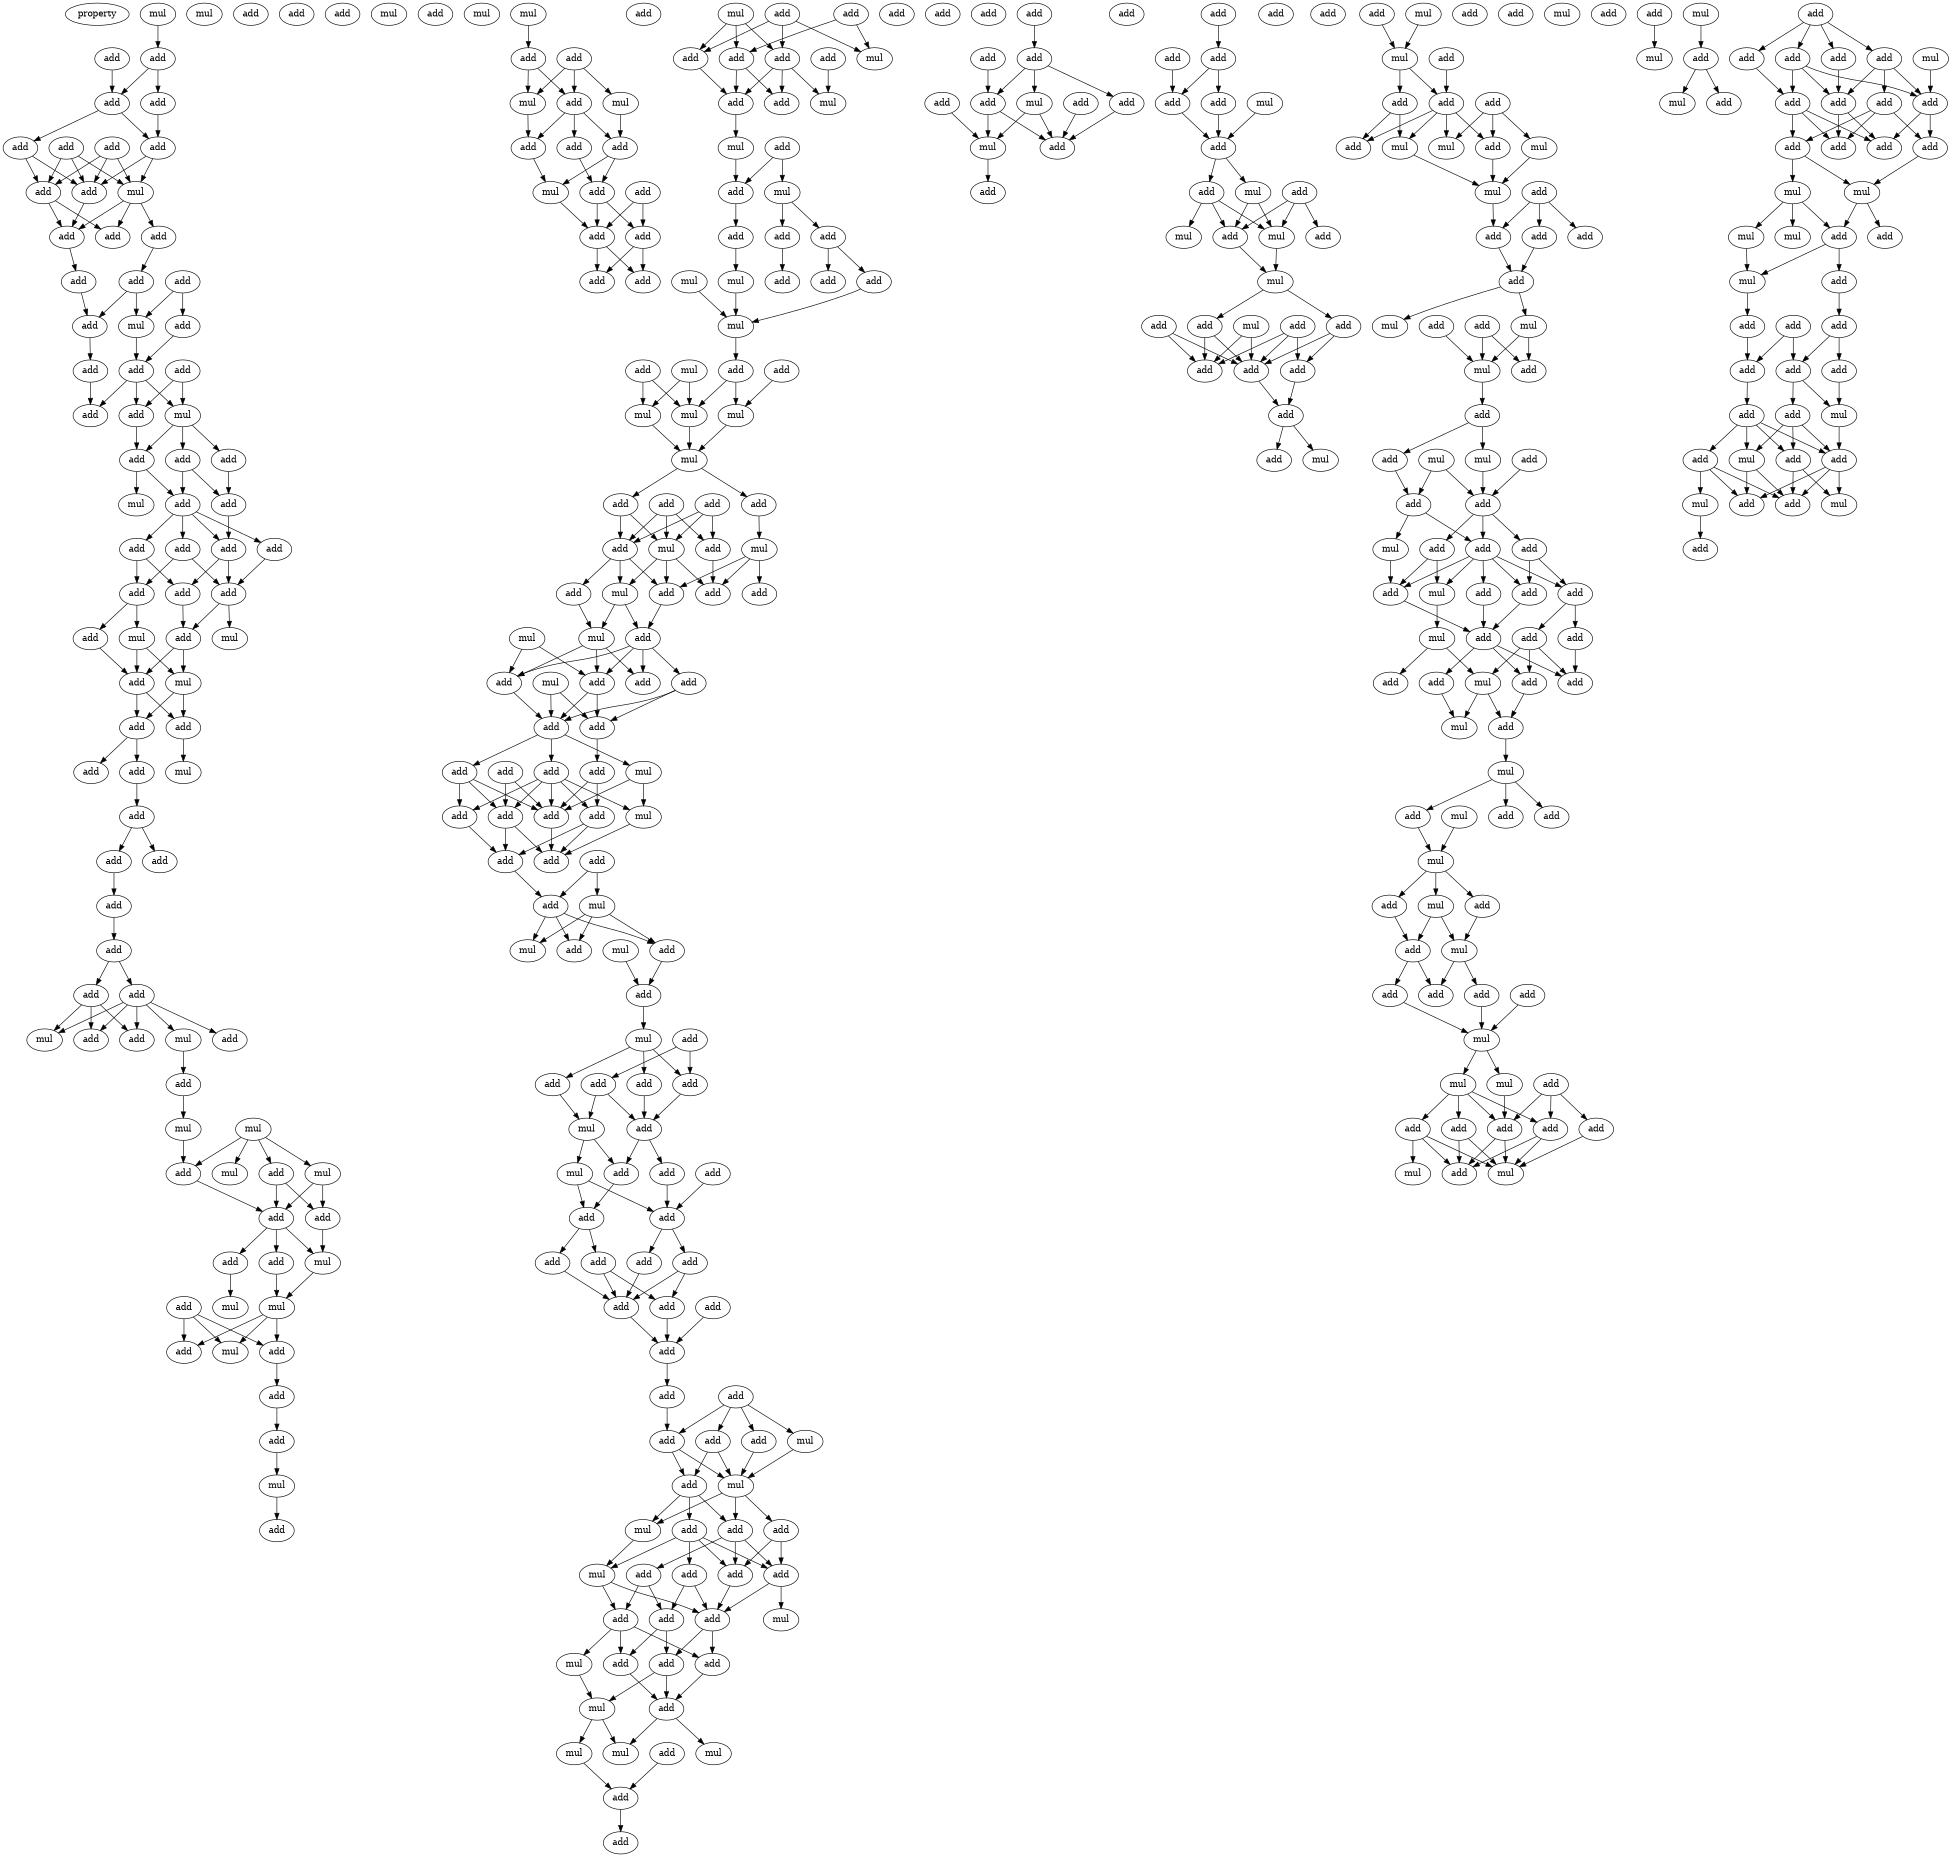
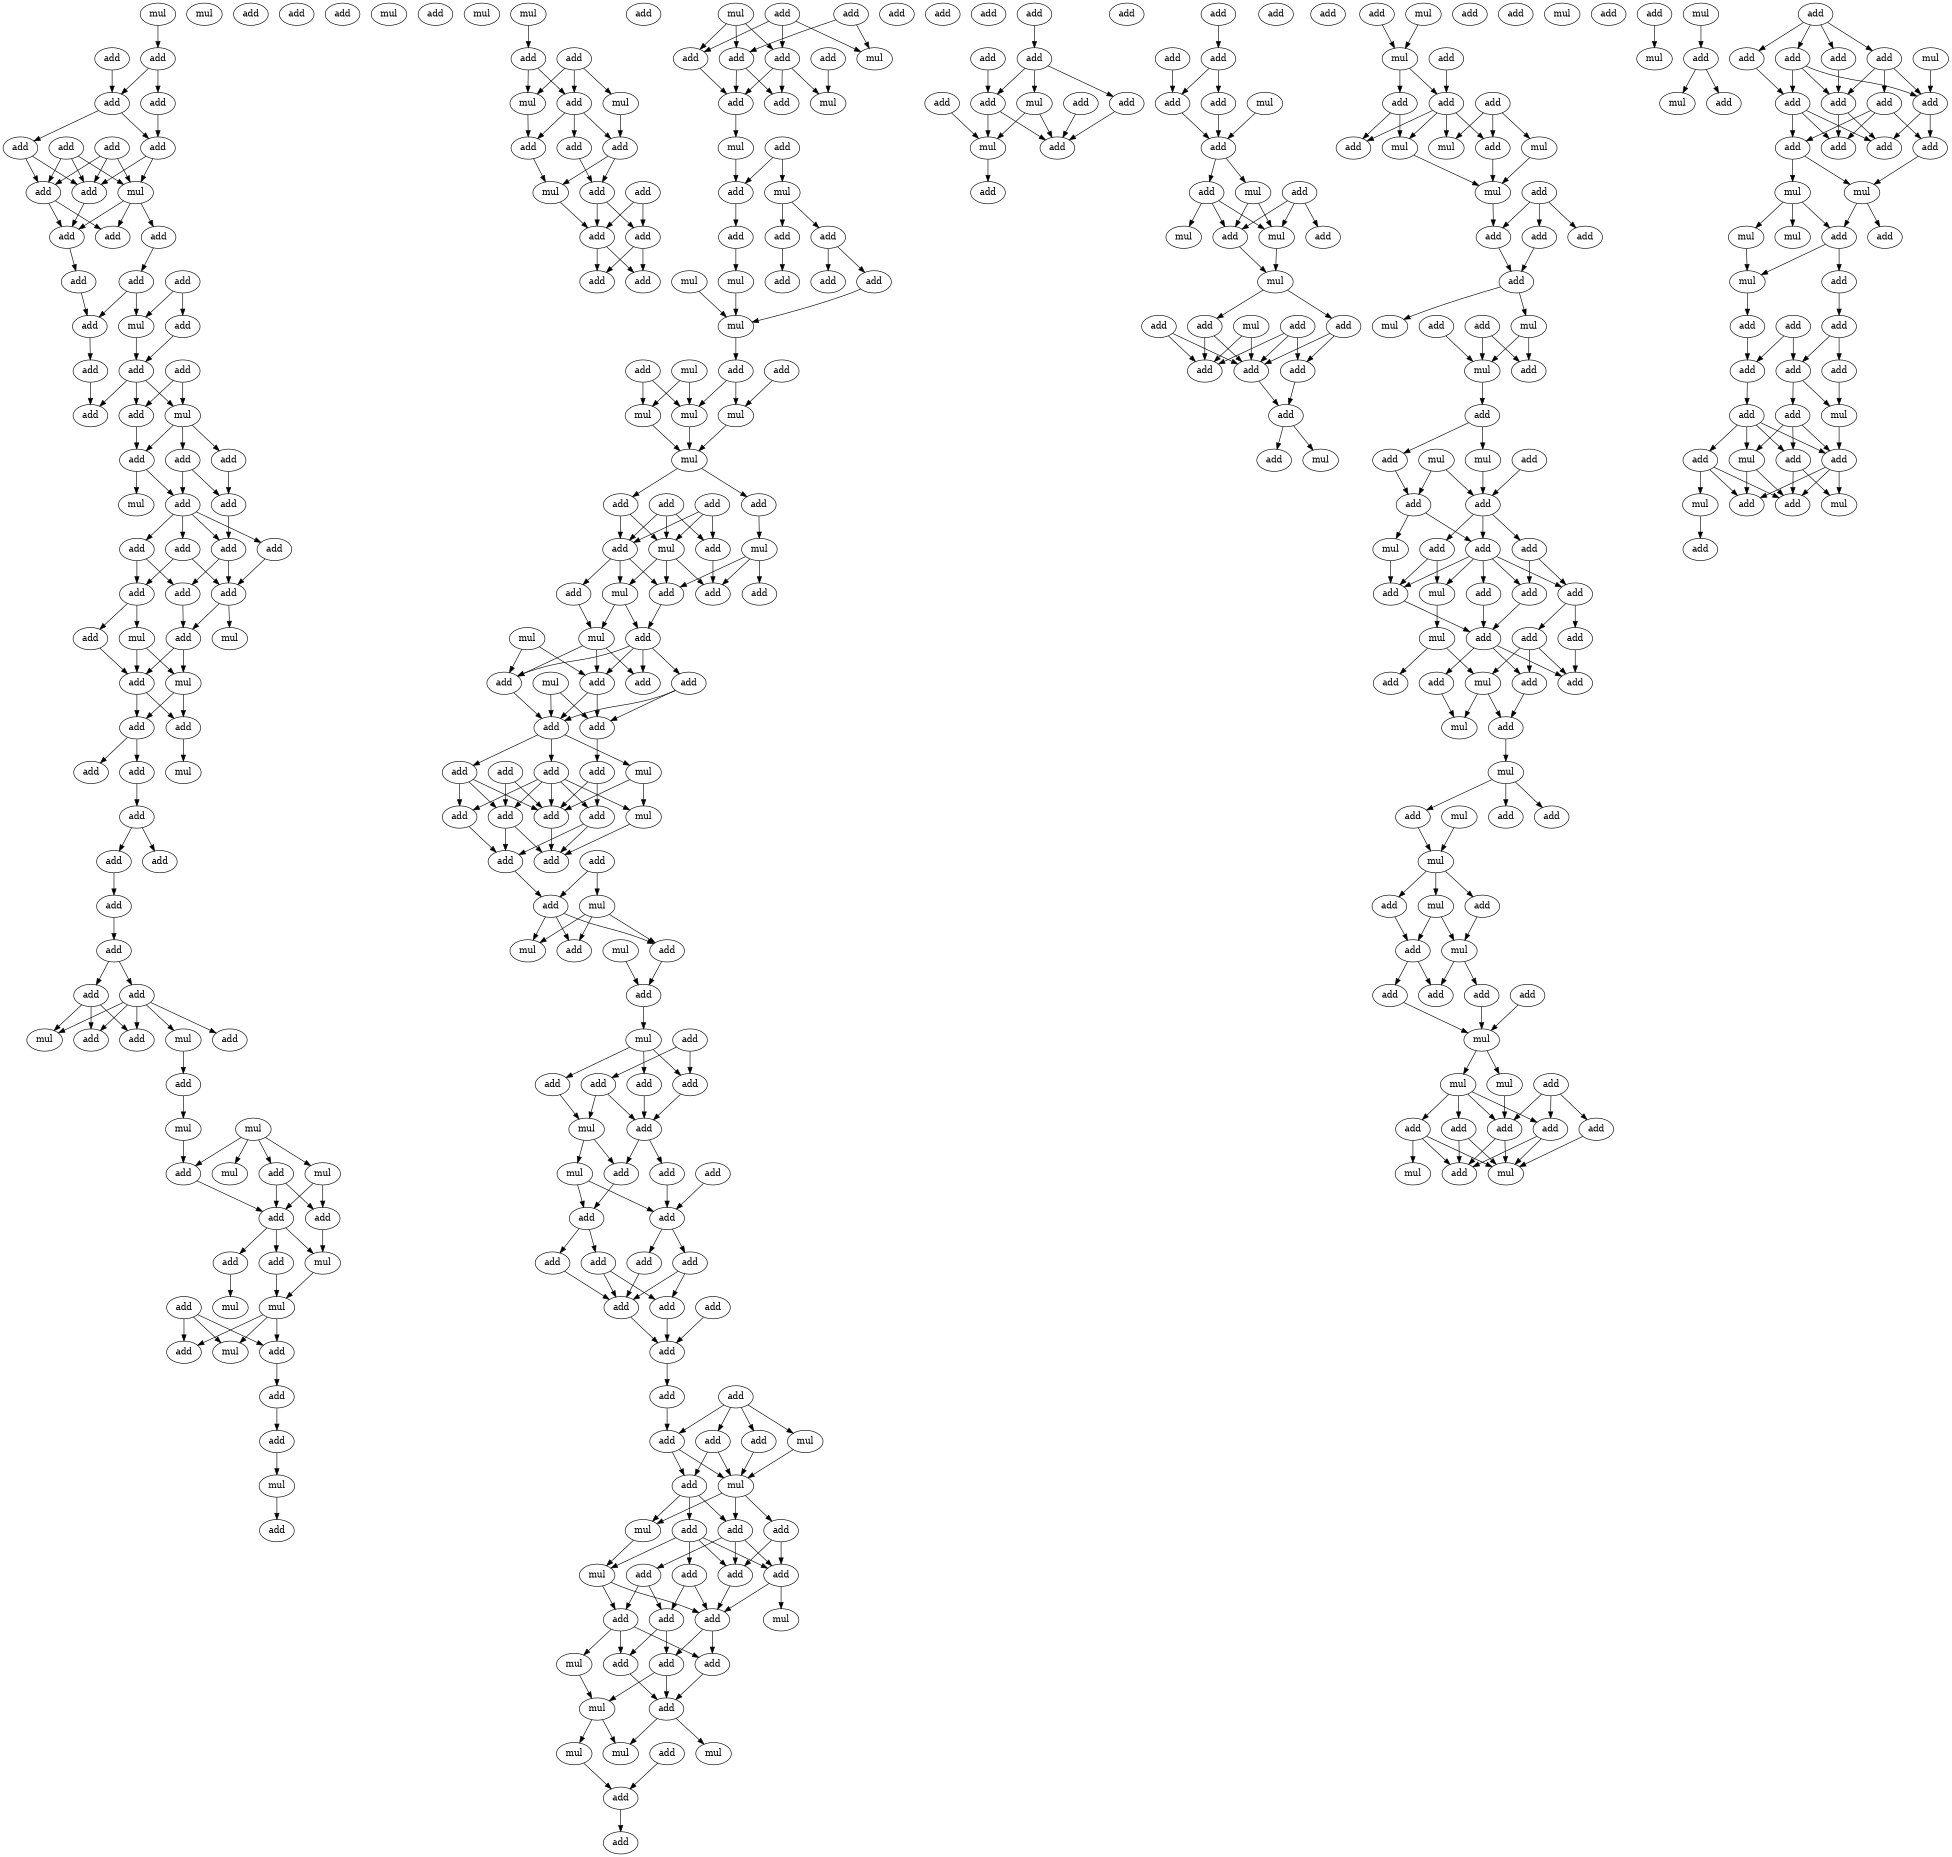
node "property": removed
